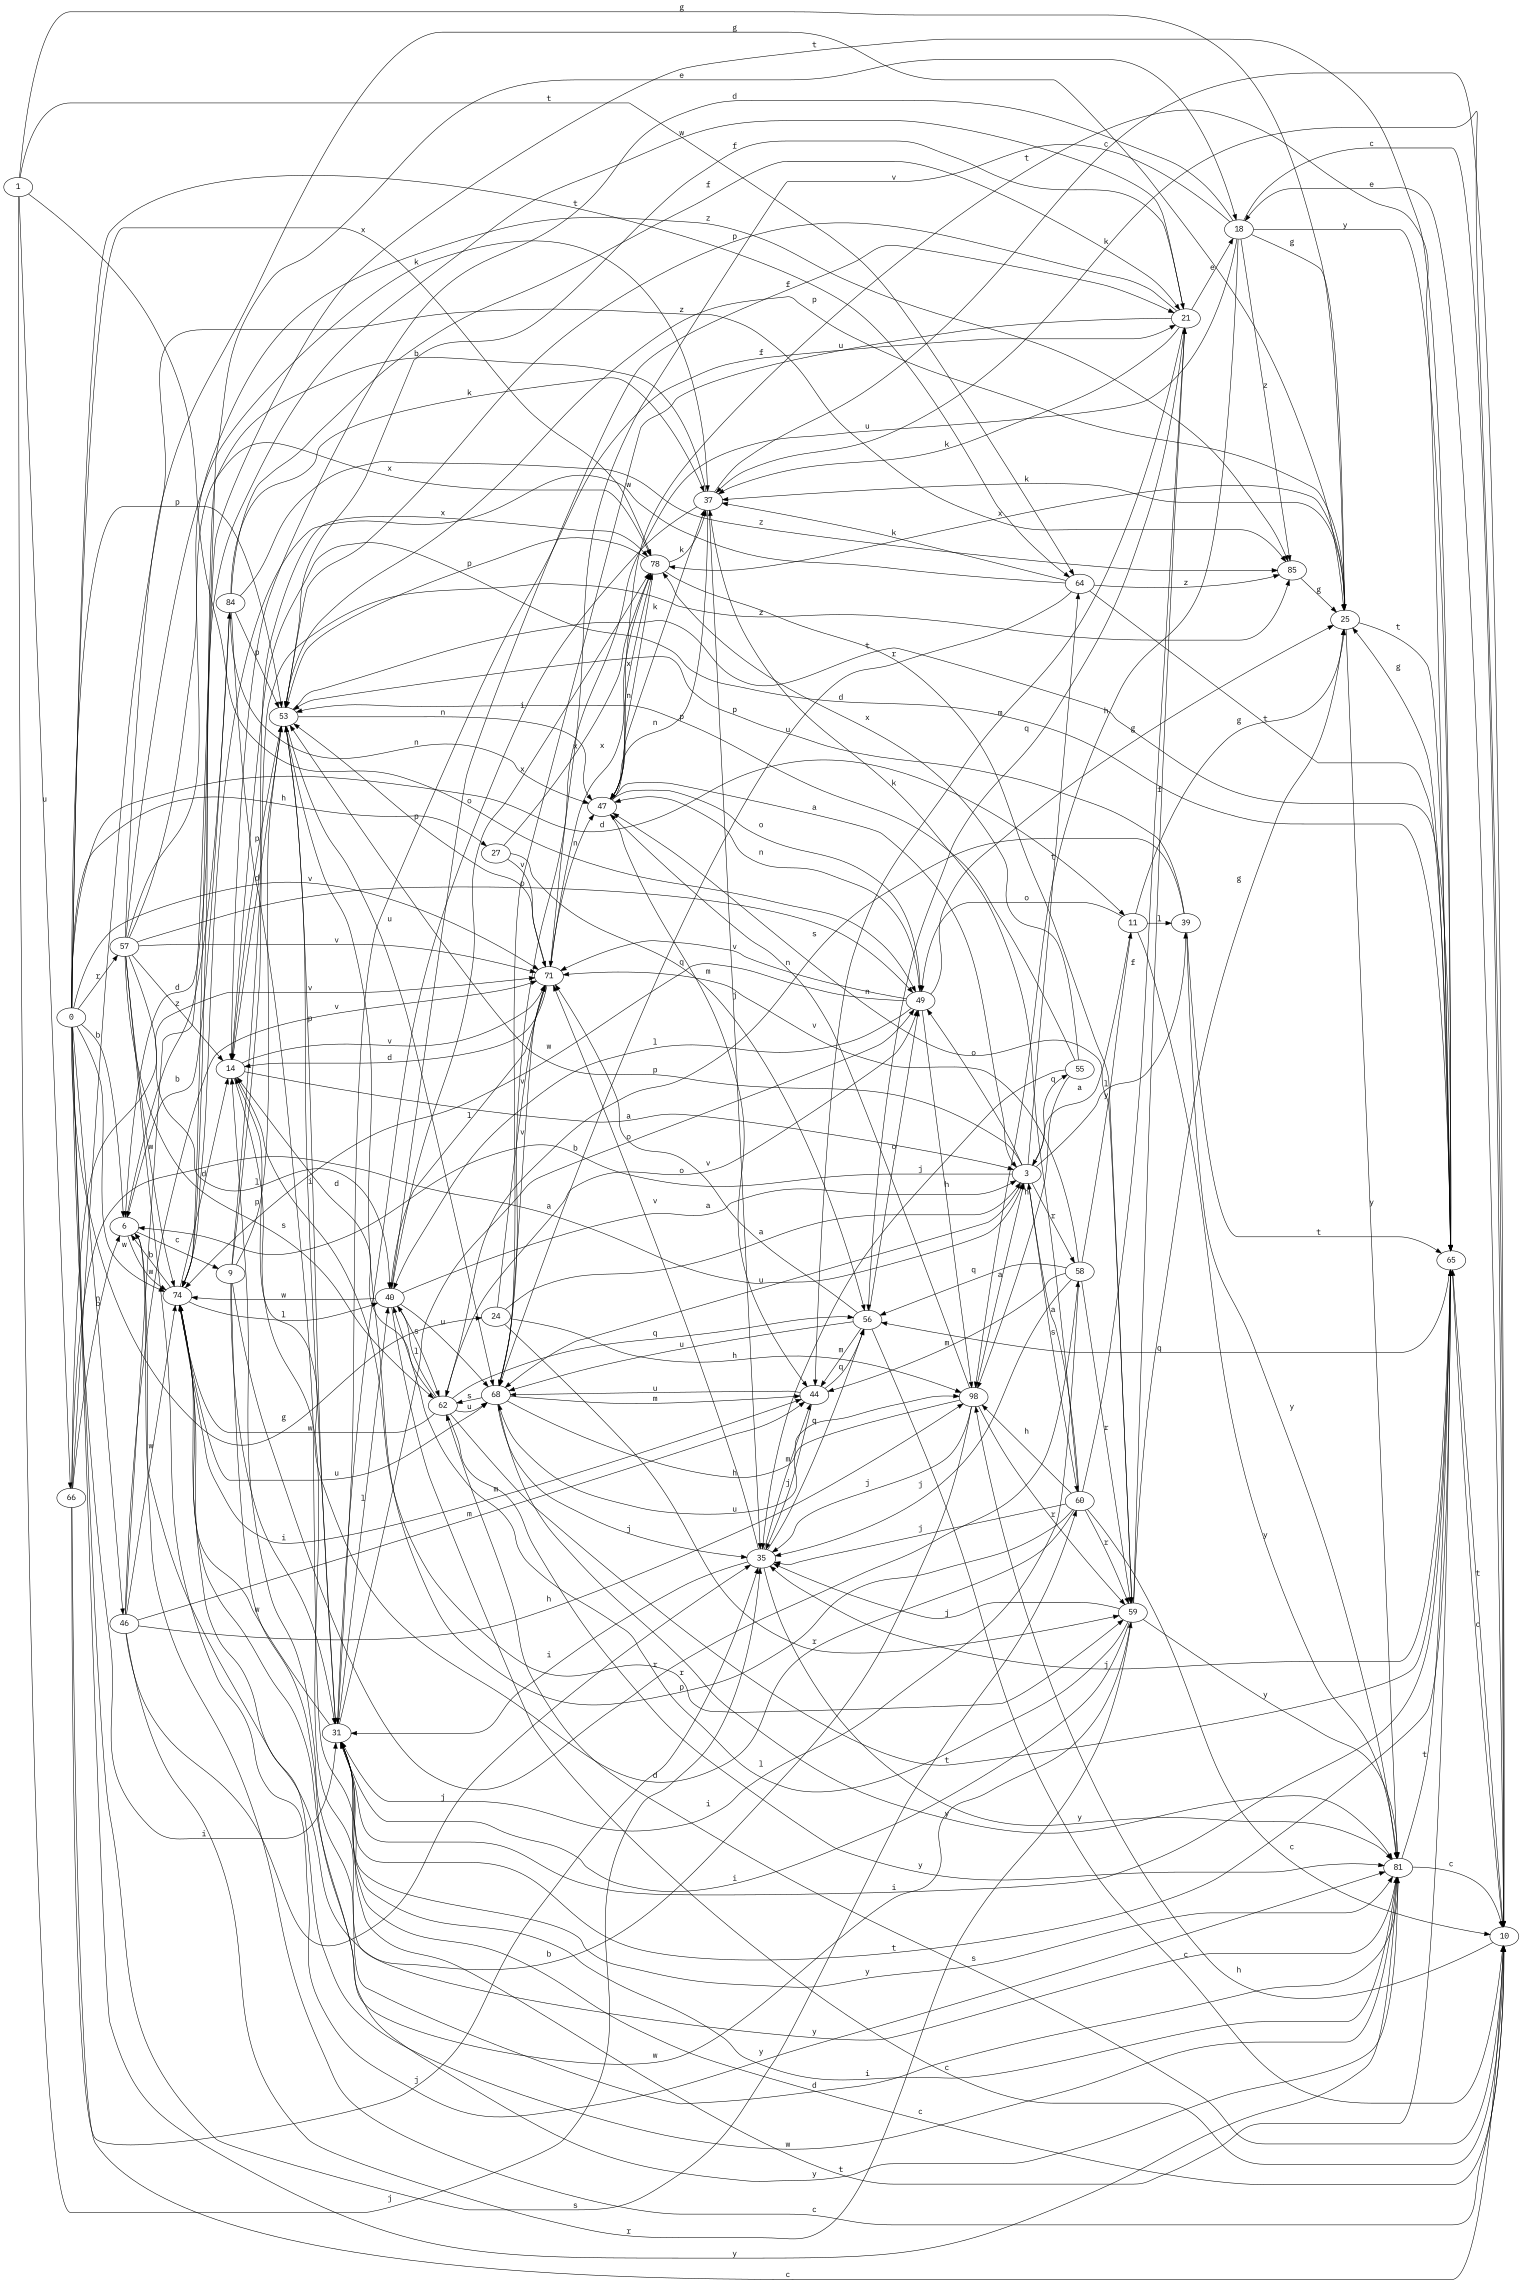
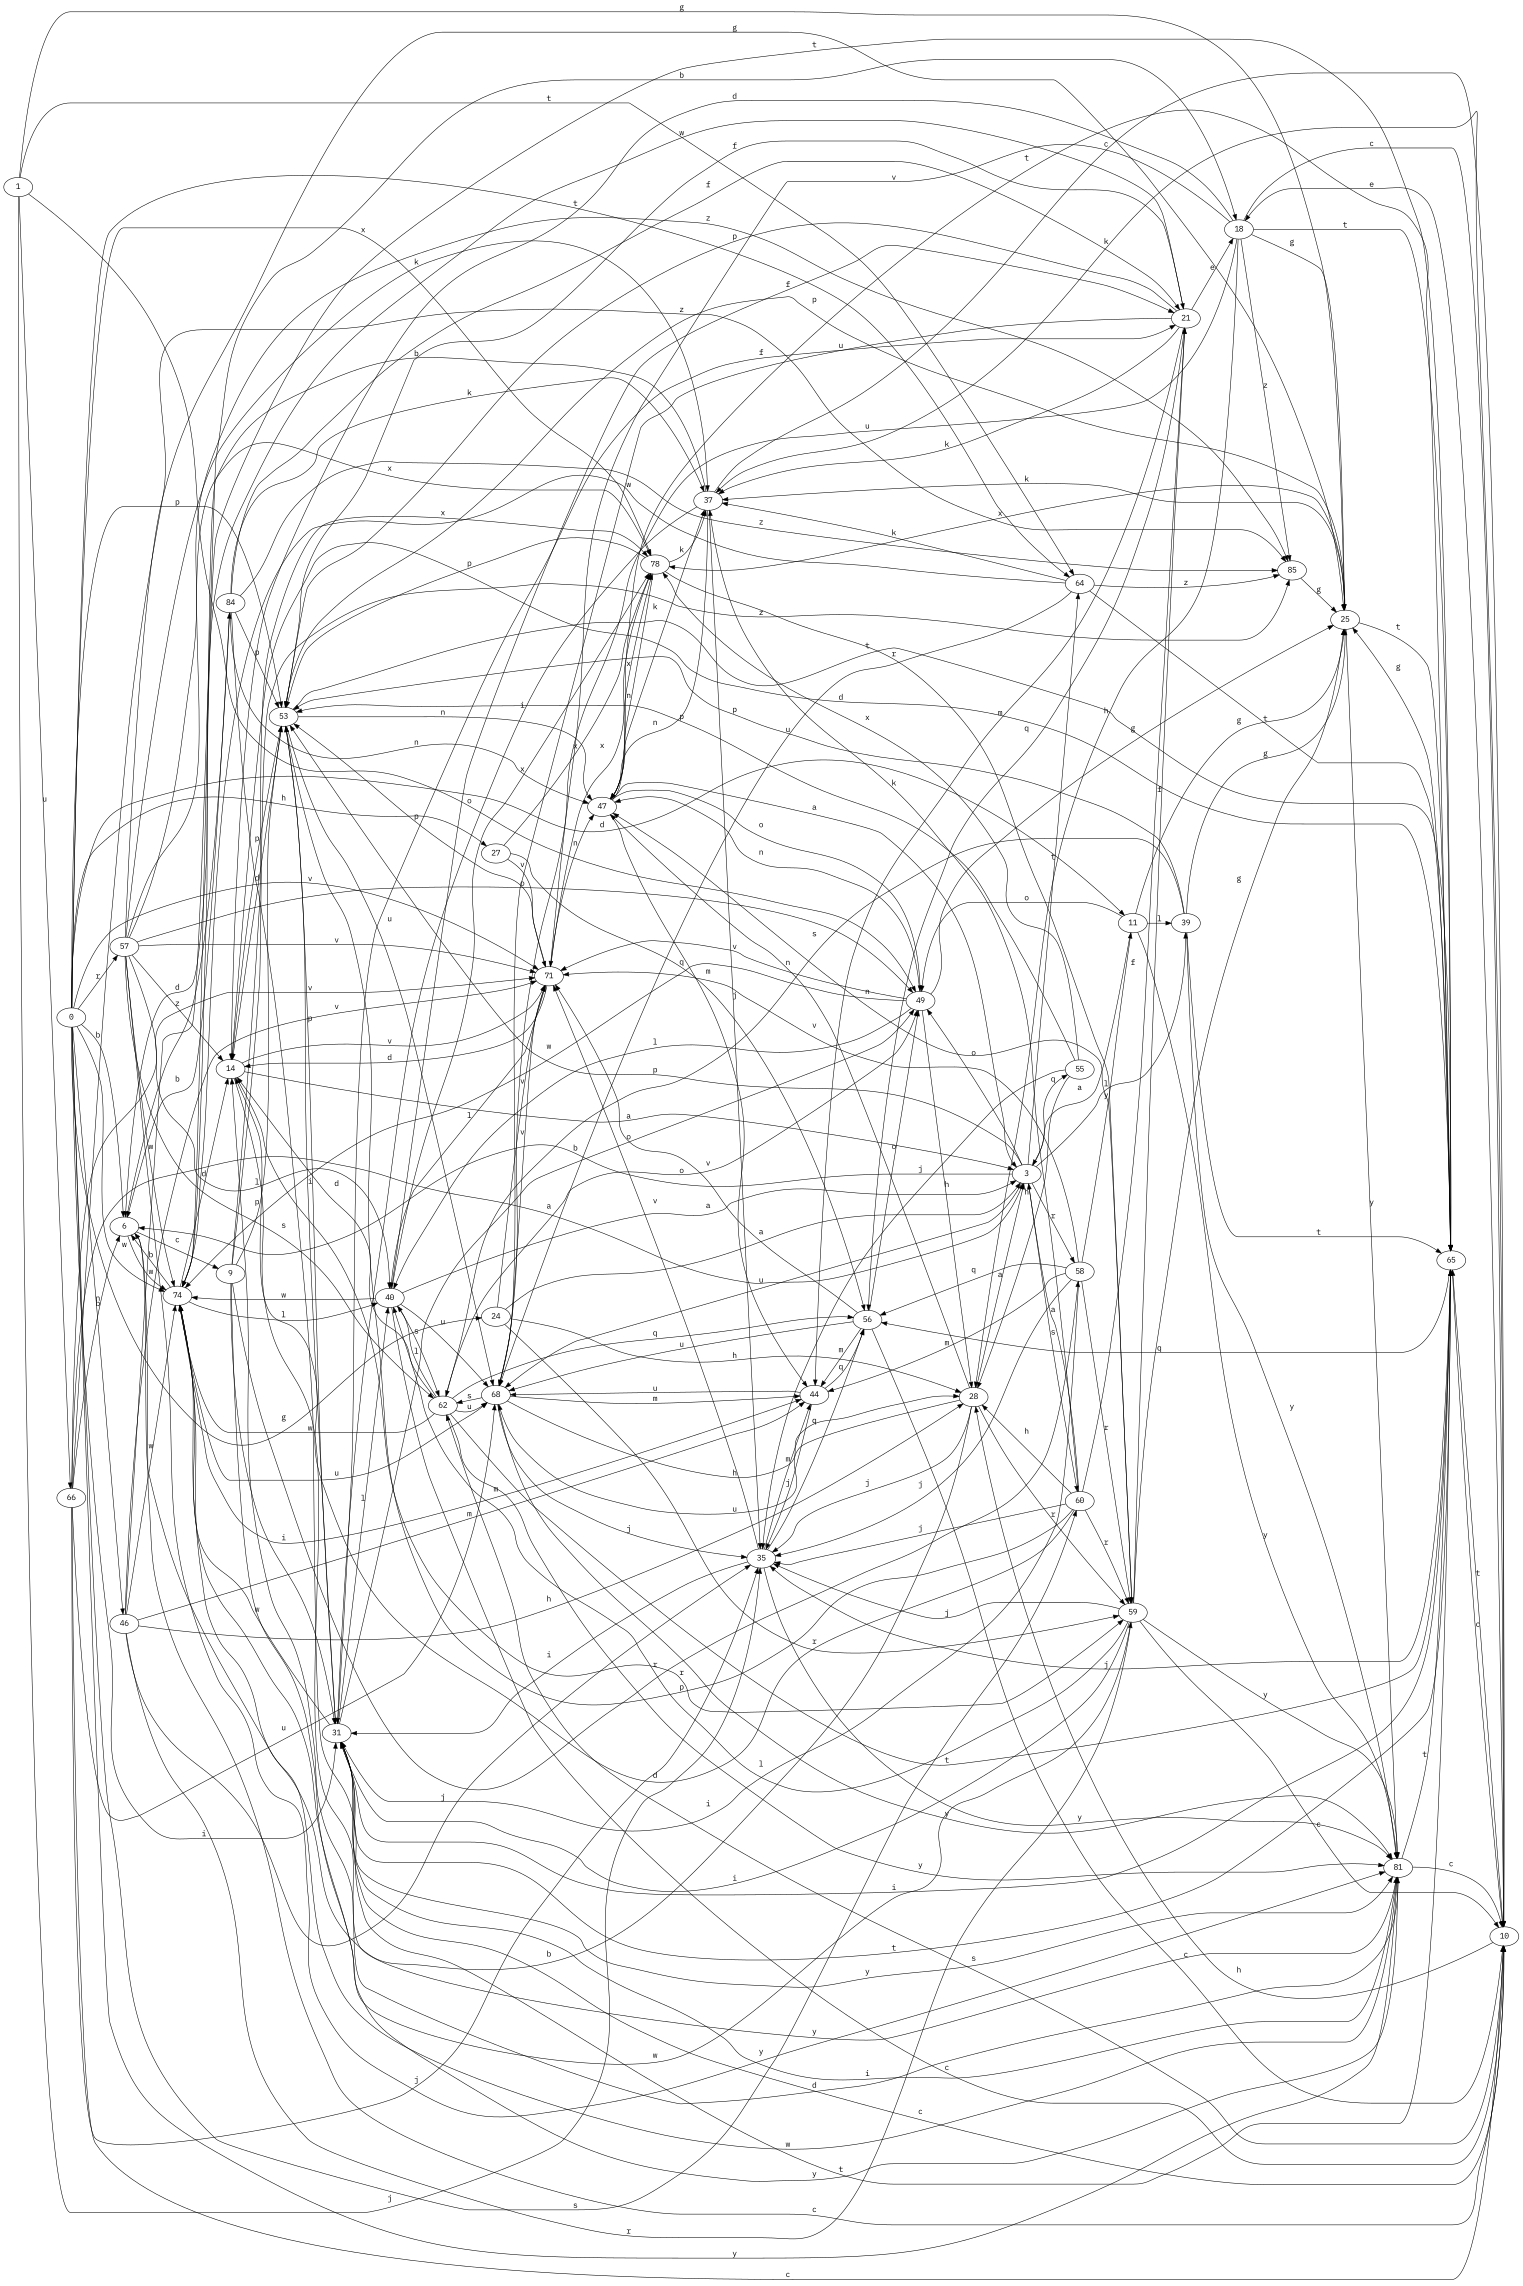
edge "46" -> "18": label "e" -> "b"
edge "18" -> "65": label "y" -> "t"
edge "39" -> "25": added, label "g"
node "98": label "98" -> "28"
edge "66" -> "68": added, label "u"
edge "60" -> "10": now "59" -> "10"
